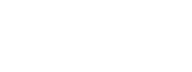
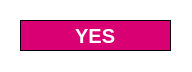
node "YES": added
